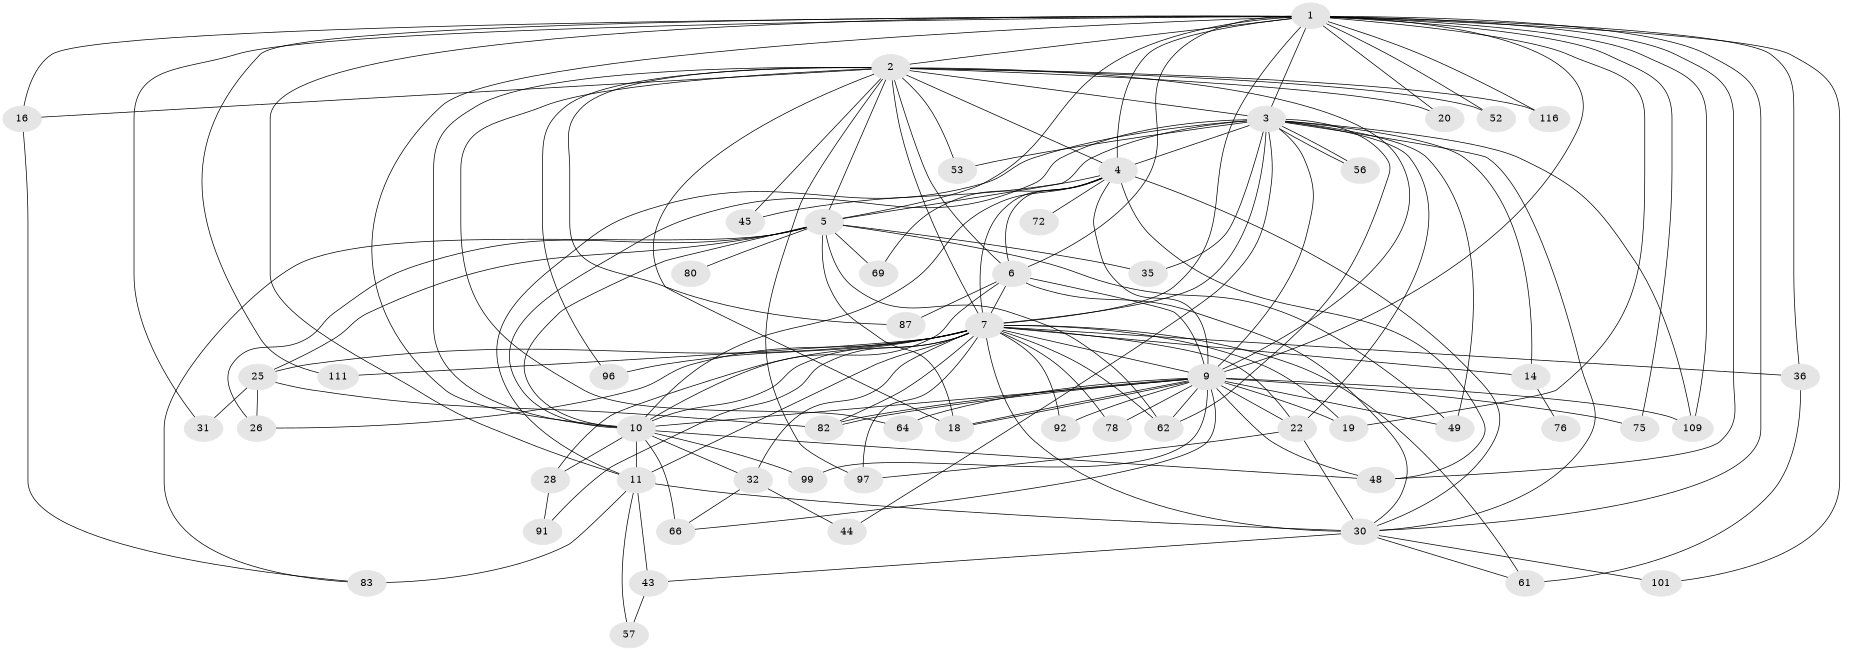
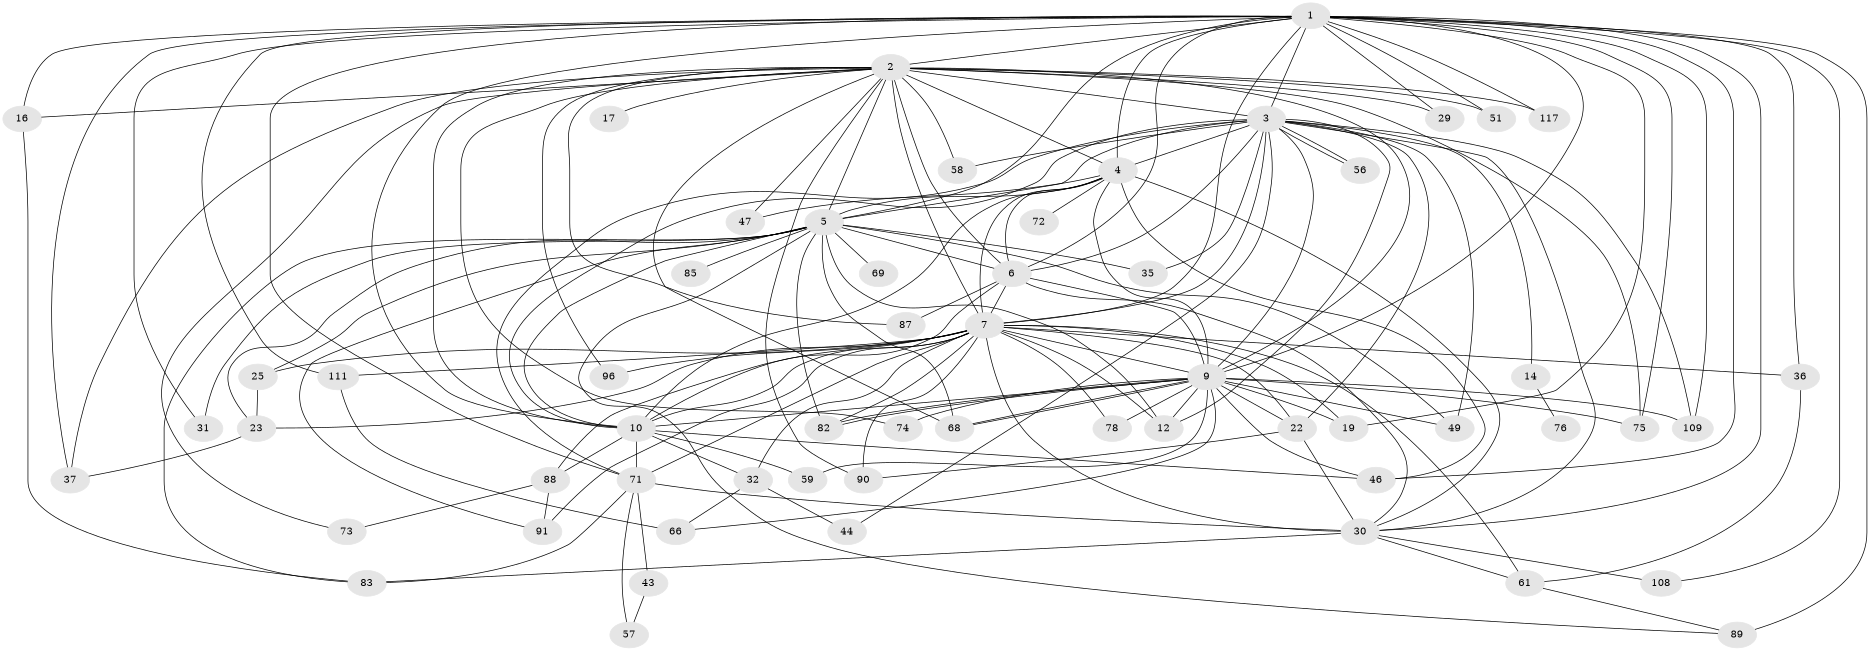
edge "2" -- "75": added
node "17": added
node "20": label "20" -> "29"
node "52": label "52" -> "51"
node "116": label "116" -> "117"
node "53": label "53" -> "58"
edge "4" -- "69": now "4" -- "5"
node "45": label "45" -> "47"
edge "3" -- "6": added
edge "5" -- "6": added
node "80": label "80" -> "85"
edge "5" -- "91": added
edge "7" -- "14": removed
edge "25" -- "31": now "5" -- "31"
edge "25" -- "82": now "5" -- "82"
node "26": label "26" -> "23"
node "64": label "64" -> "74"
node "18": label "18" -> "68"
node "92": removed
node "62": label "62" -> "12"
edge "10" -- "66": now "111" -- "66"
node "37": added
node "28": label "28" -> "88"
node "11": label "11" -> "71"
node "99": label "99" -> "59"
node "97": label "97" -> "90"
node "48": label "48" -> "46"
node "73": added
edge "30" -- "43": now "30" -- "83"
node "101": label "101" -> "108"
node "89": added
